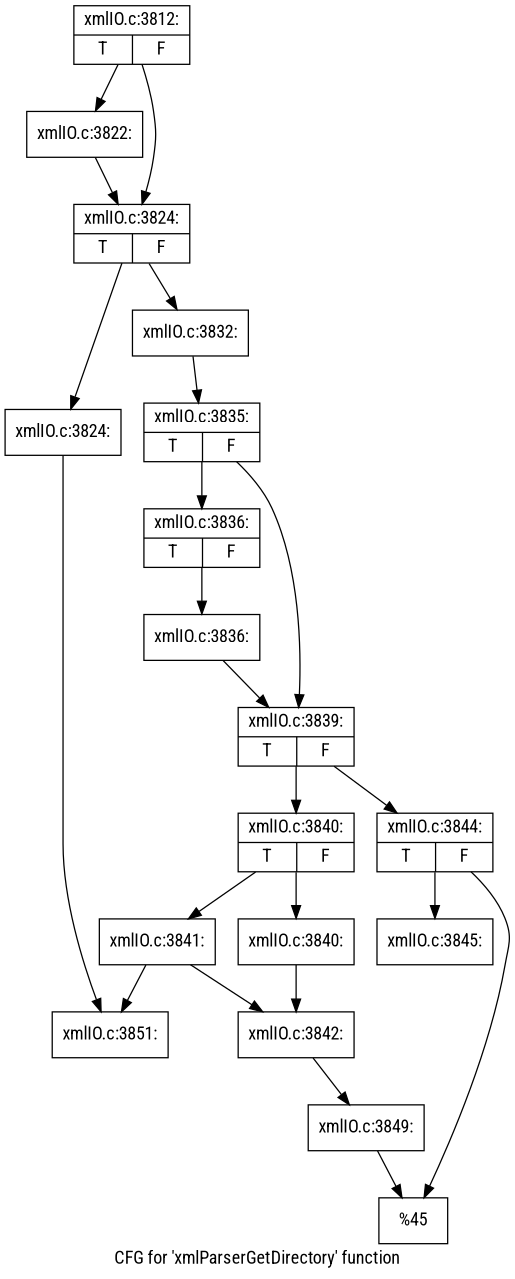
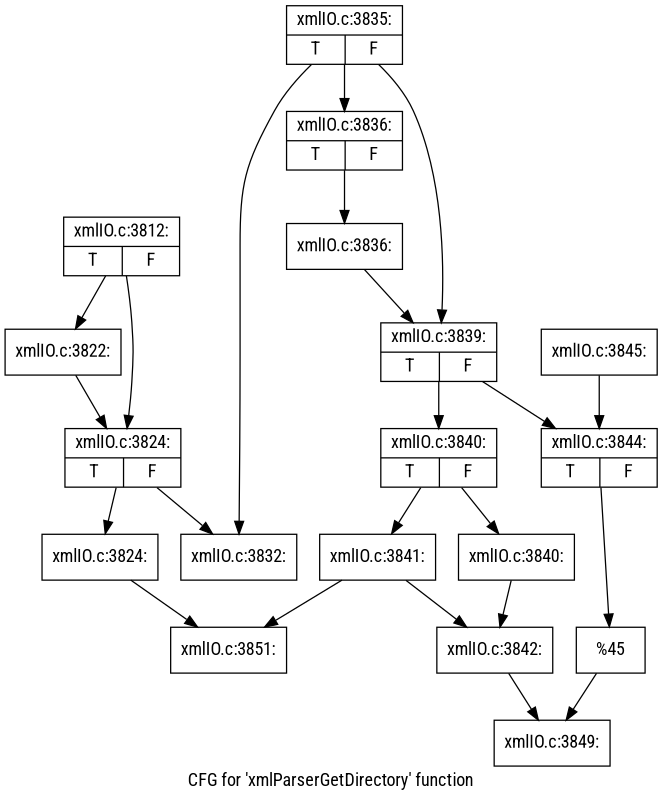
edge "xmlIO.c:3832:" -> "xmlIO.c:3835:": reversed
edge "xmlIO.c:3844:" -> "xmlIO.c:3845:": reversed
edge "xmlIO.c:3849:" -> "%45": reversed
